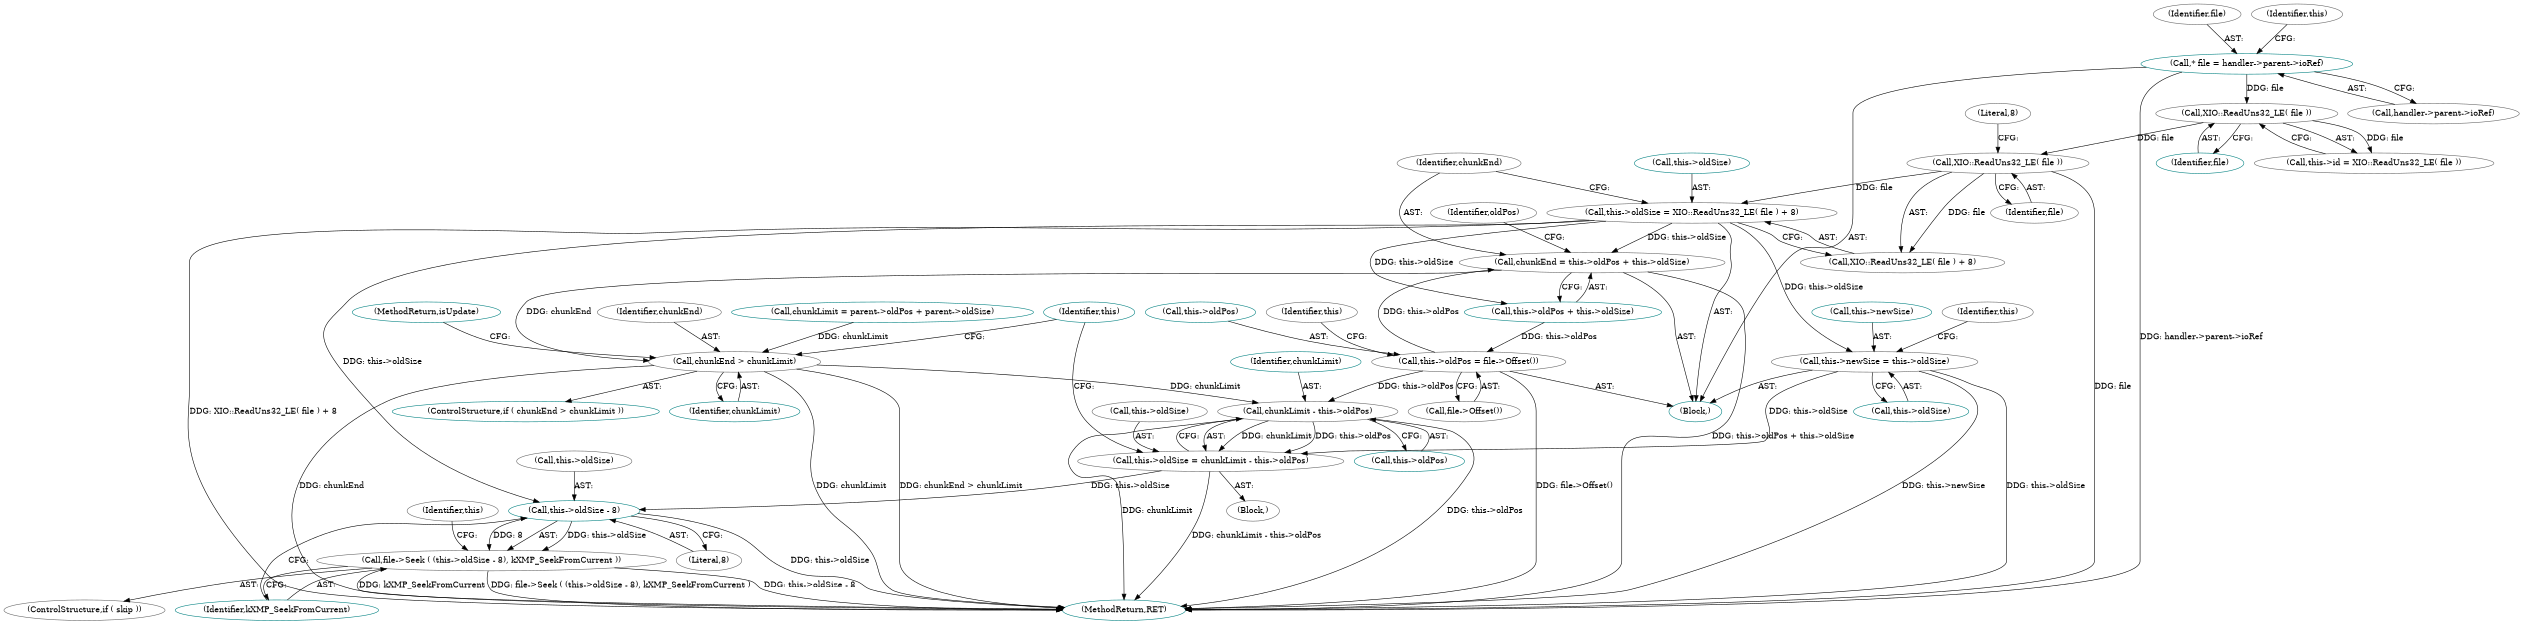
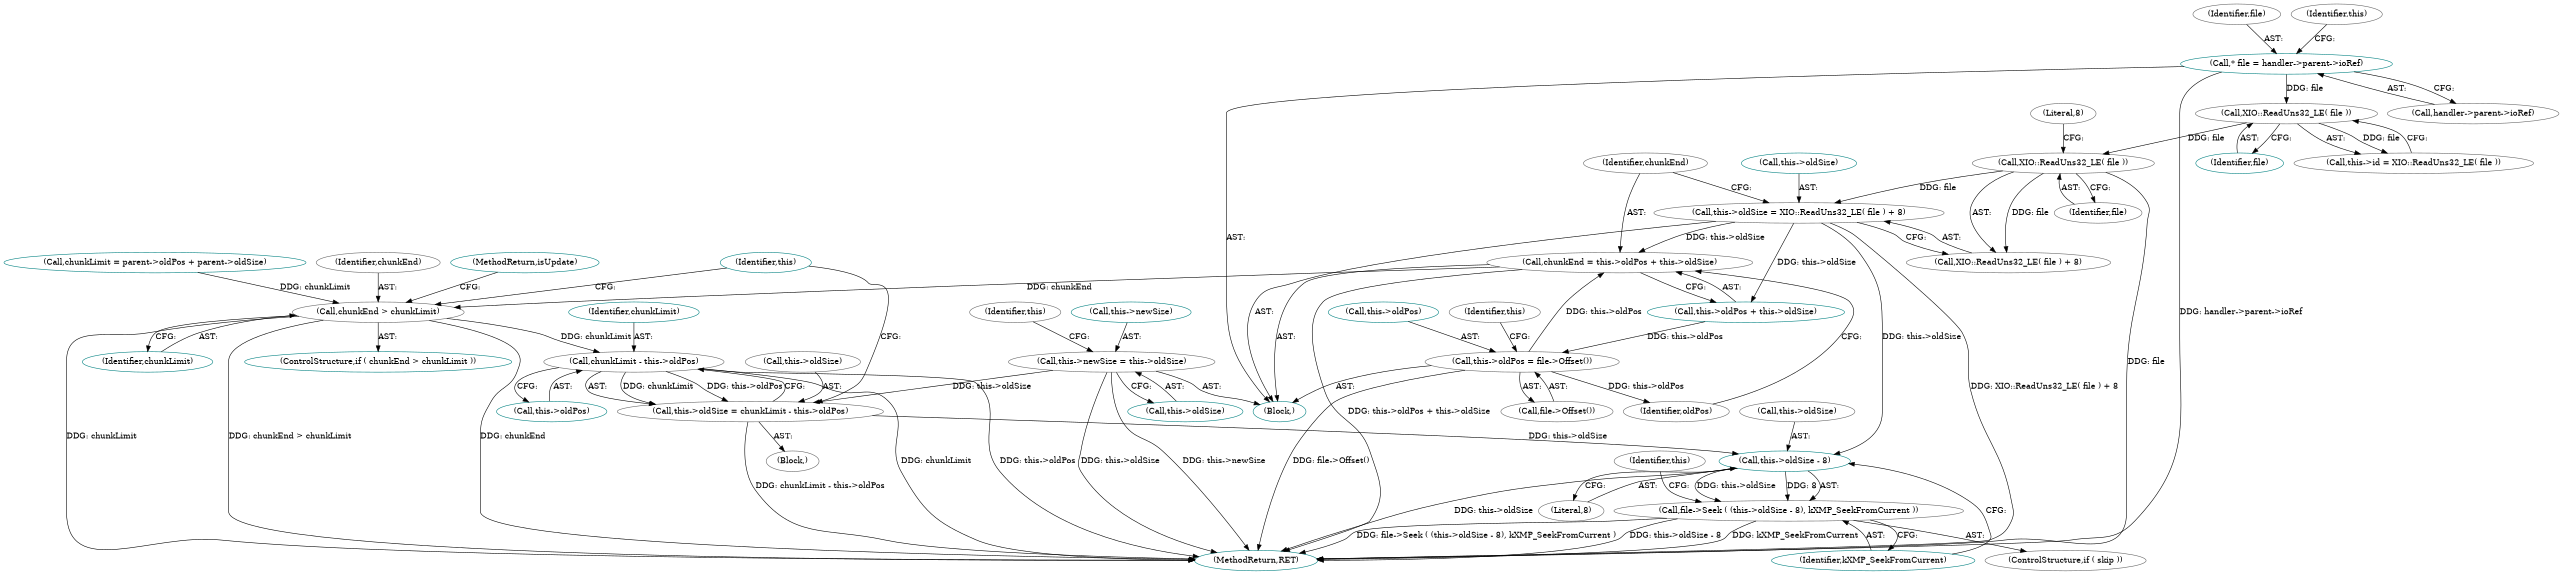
edge "(Call,this->oldSize = XIO::ReadUns32_LE( file ) + 8)" -> "(Call,this->newSize = this->oldSize)": removed, label "DDG: this->oldSize"
edge "(Call,this->oldPos = file->Offset())" -> "(Call,chunkLimit - this->oldPos)": now "(Call,this->oldPos = file->Offset())" -> "(Identifier,oldPos)"
edge "(Call,this->oldPos = file->Offset())" -> "(Call,file->Offset())": label "CFG: " -> "AST: "
